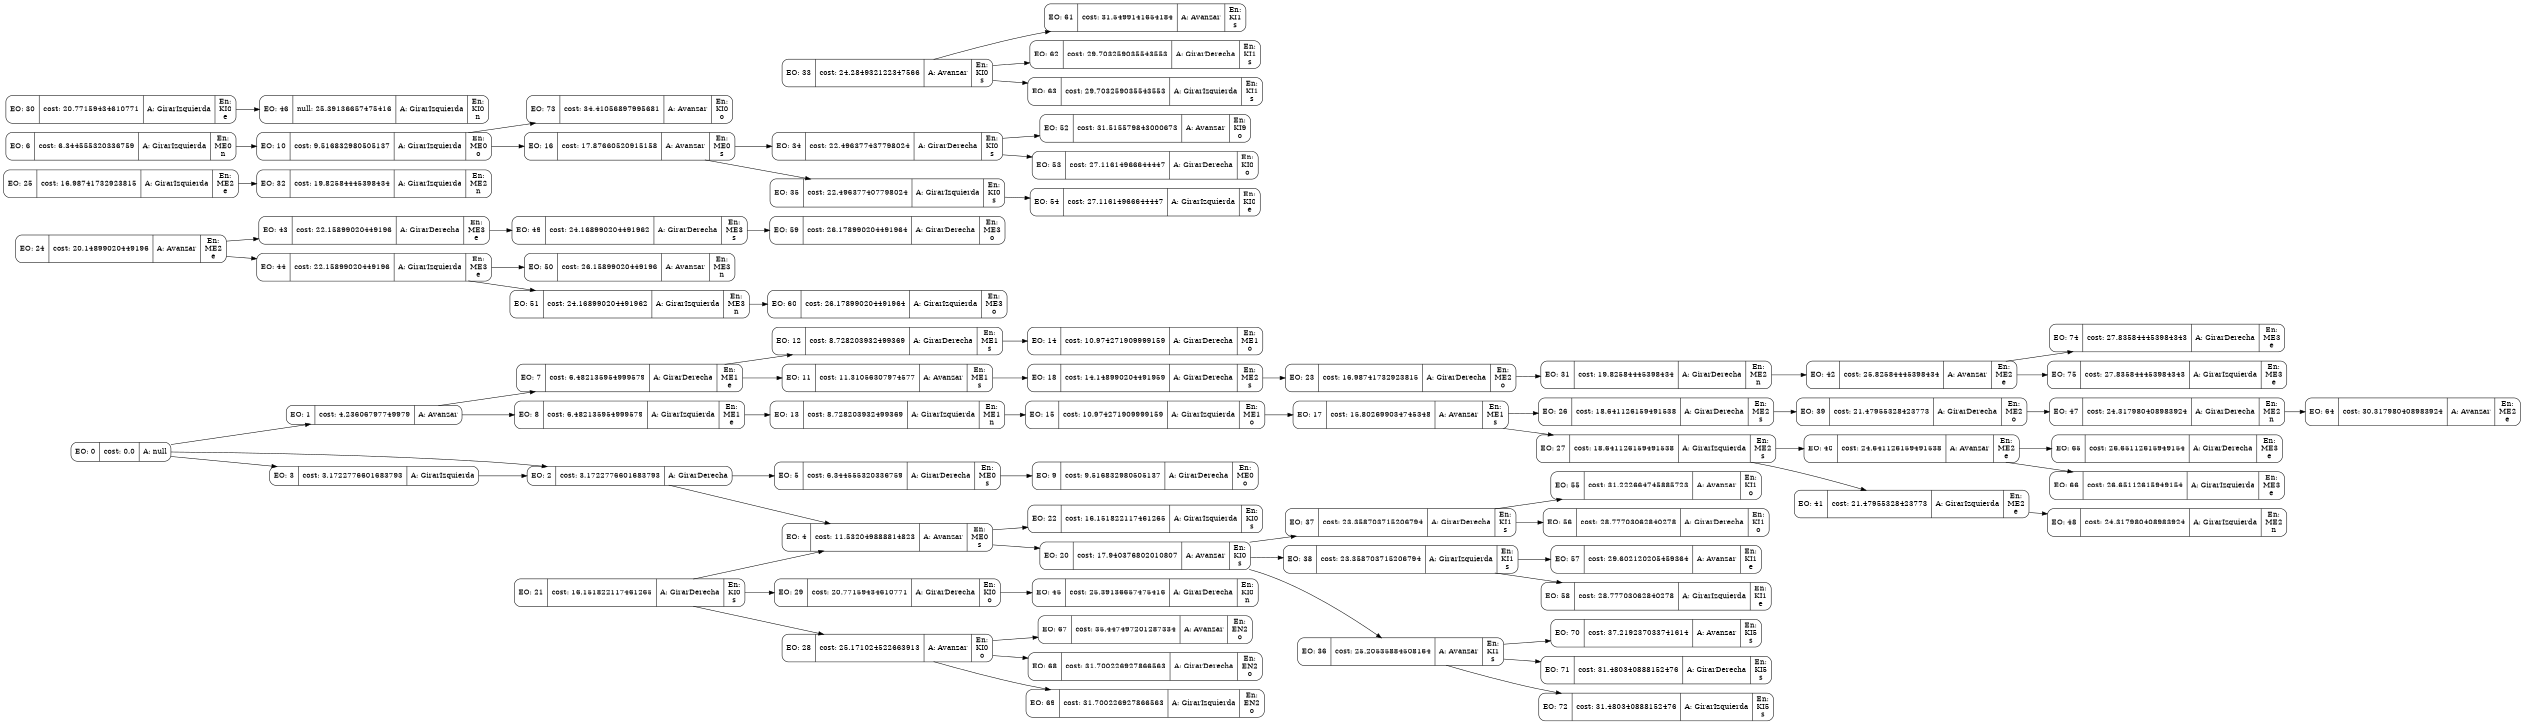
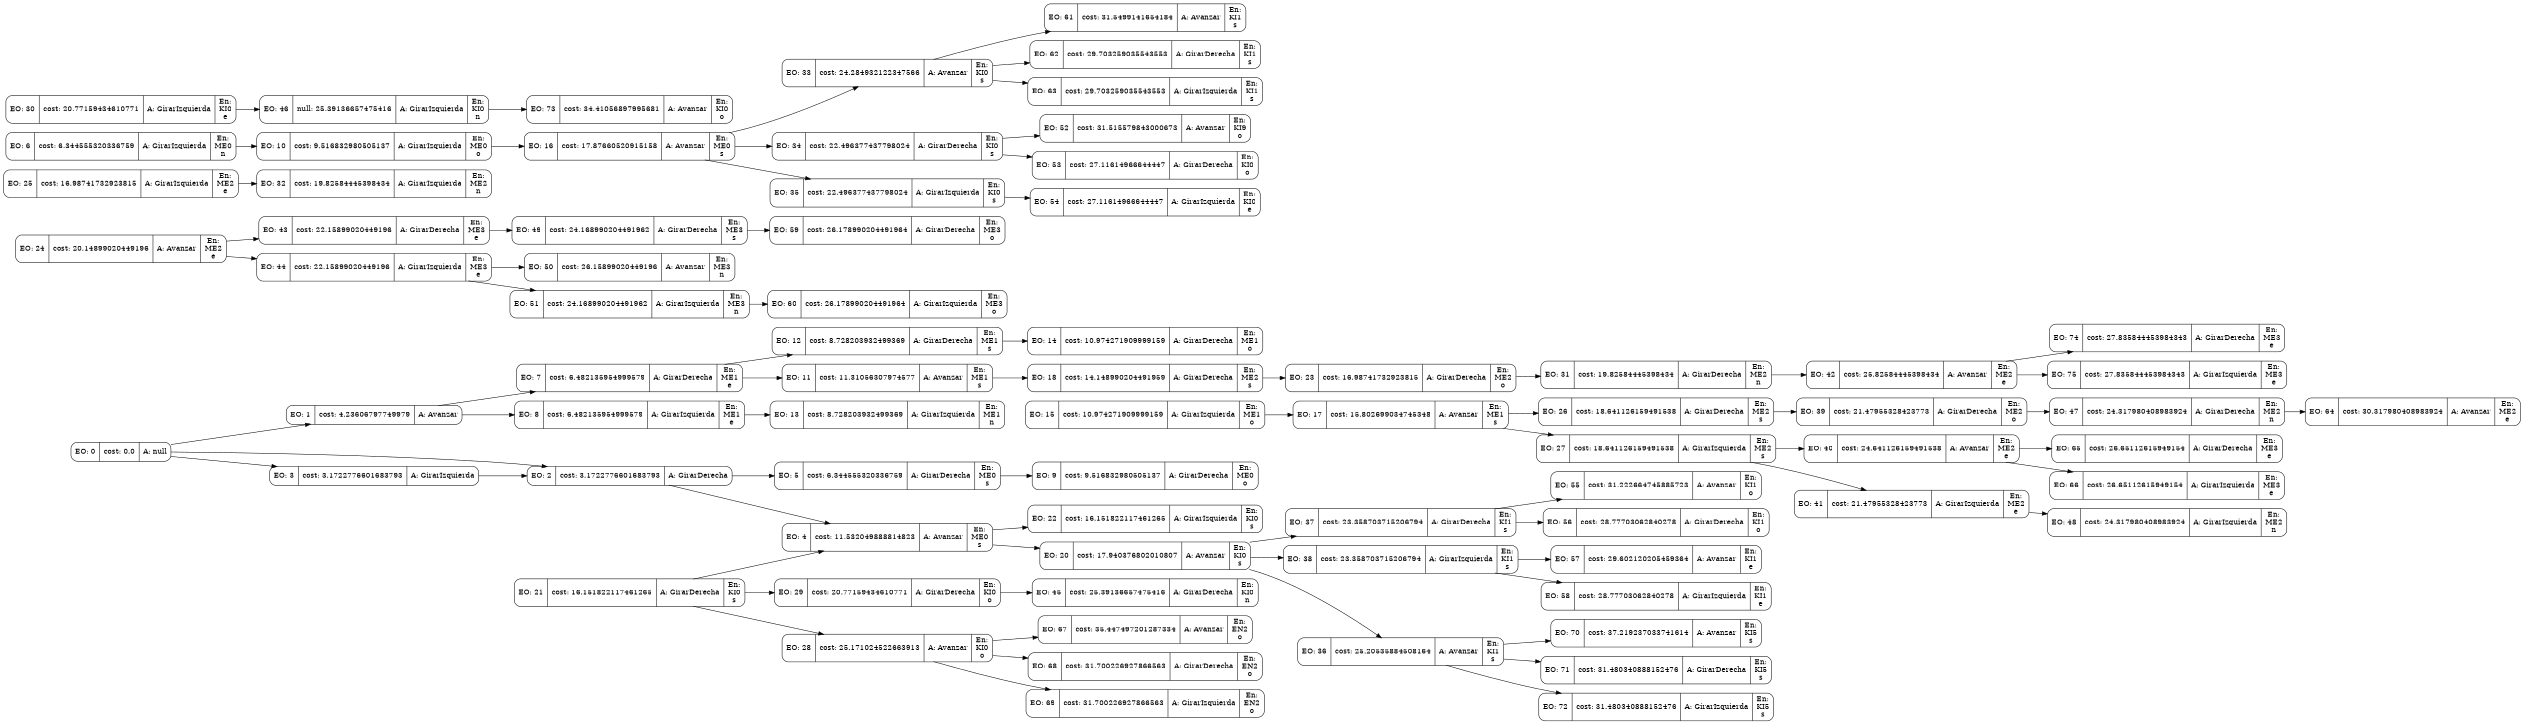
edge "EO: 16" -> "EO: 33": added
edge "EO: 10" -> "EO: 73": now "EO: 46" -> "EO: 73"
node "EO: 35": text "cost: 22.496377407798024" -> "cost: 22.496377437798024"
edge "EO: 13" -> "EO: 15": removed
